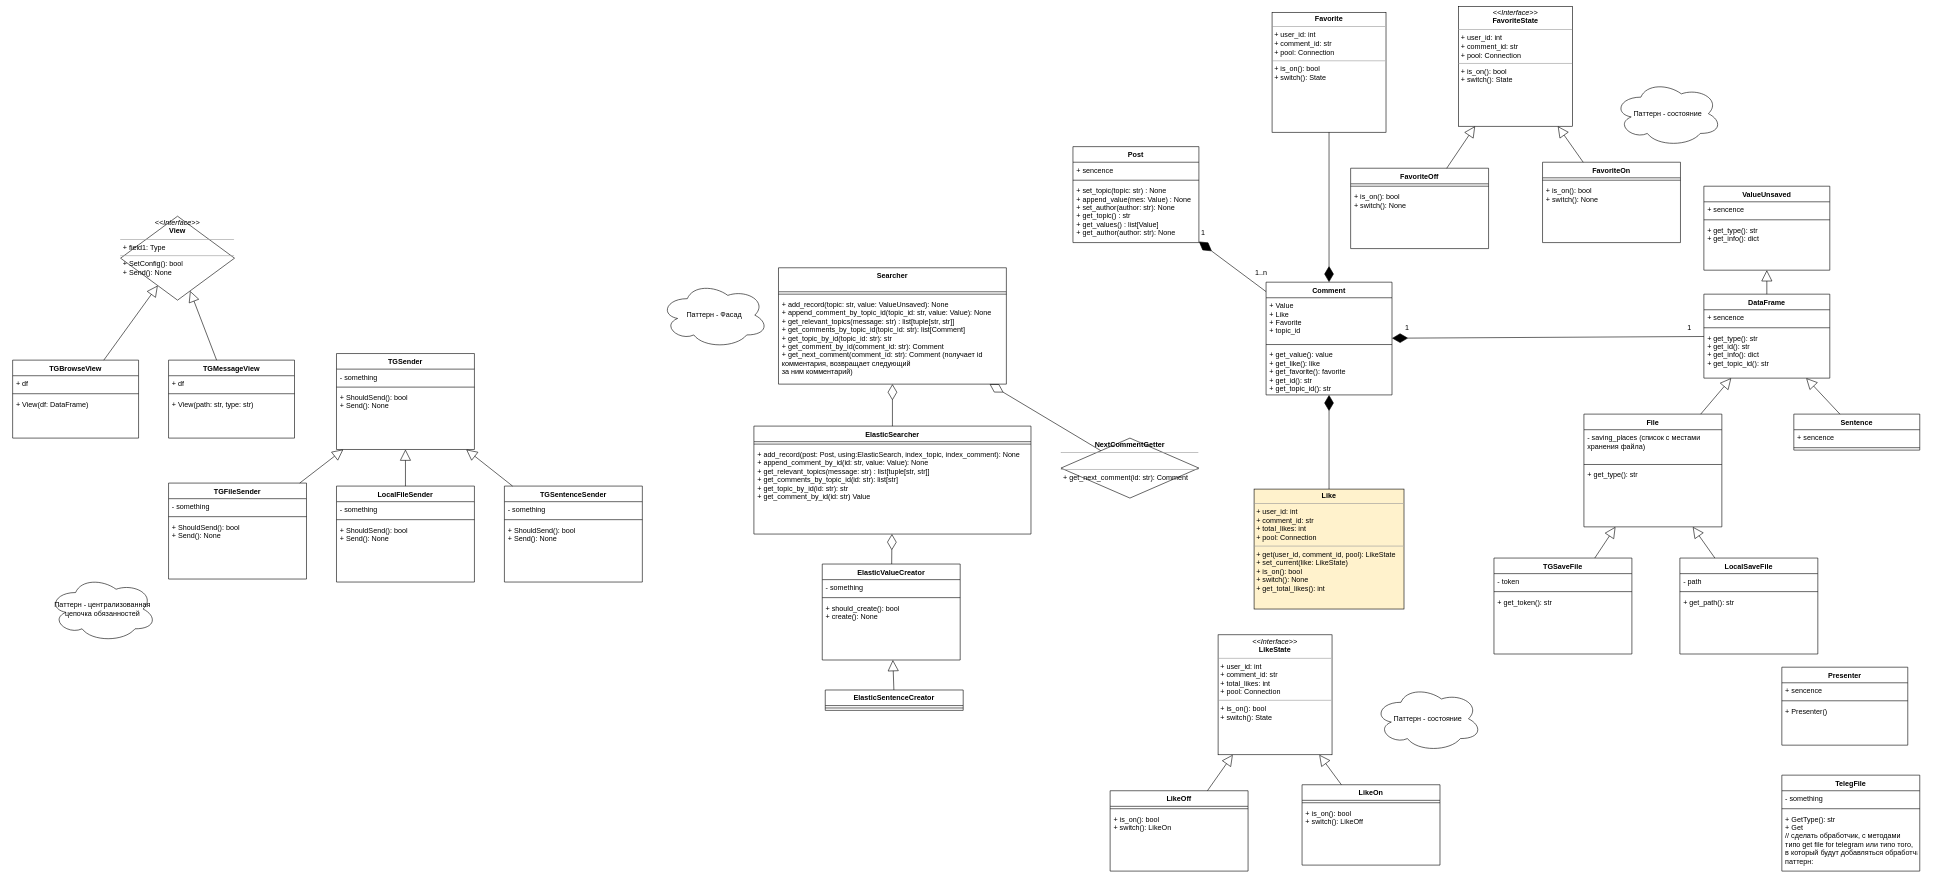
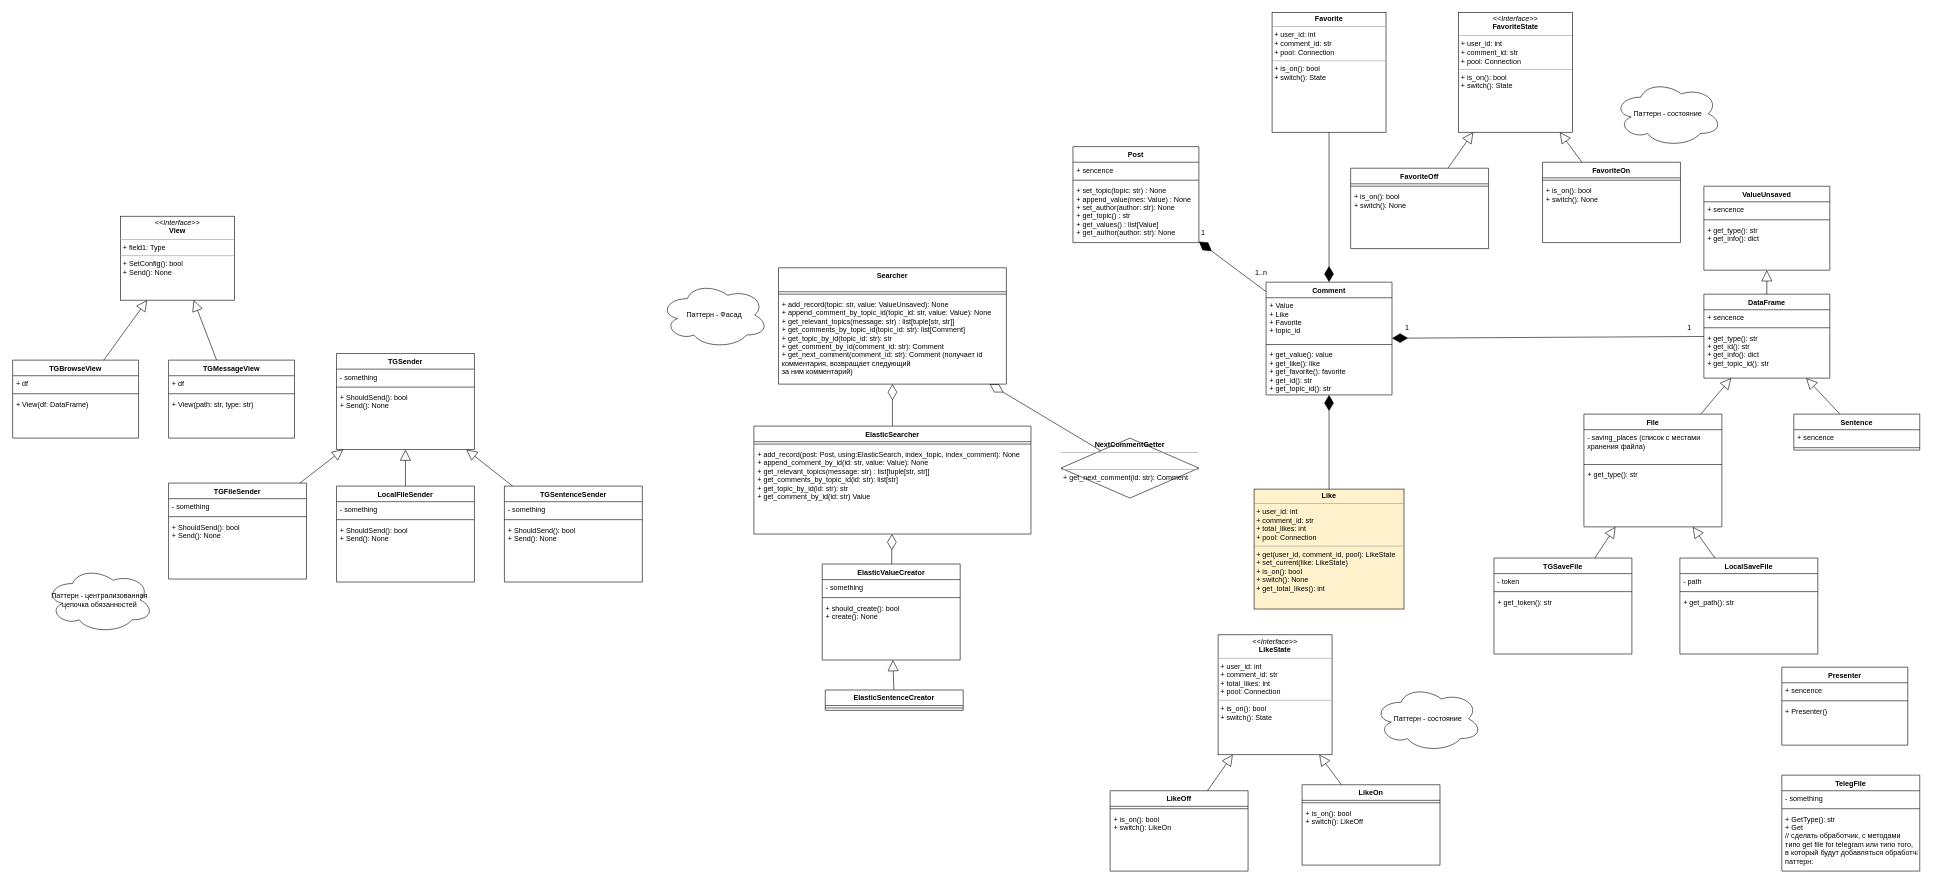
node "<<Interface>> FavoriteState + user_id: int + comment_id: str + pool: Connection + is_on(): bool + switch(): State": moved (1516, 66) -> (1516, 72)
node "<<Interface>> View + field1: Type + SetConfig(): bool + Send(): None": shape diamond -> rectangle
node "Паттерн - централизованная цепочка обязанностей": moved (102, 609) -> (99, 600)
